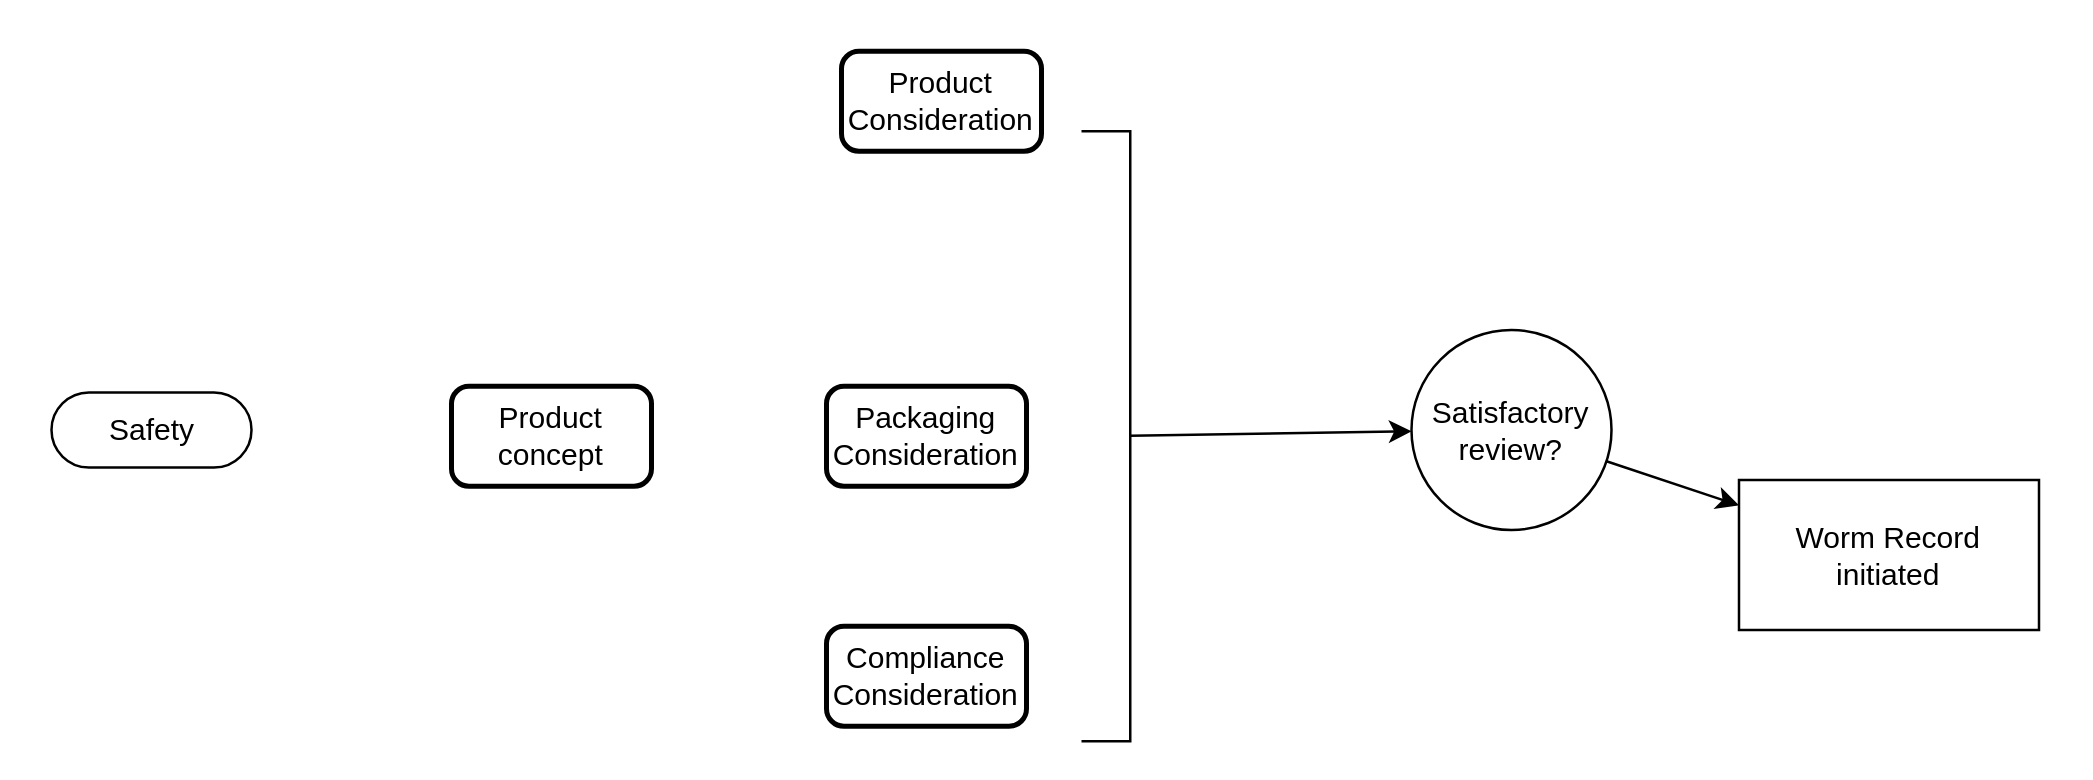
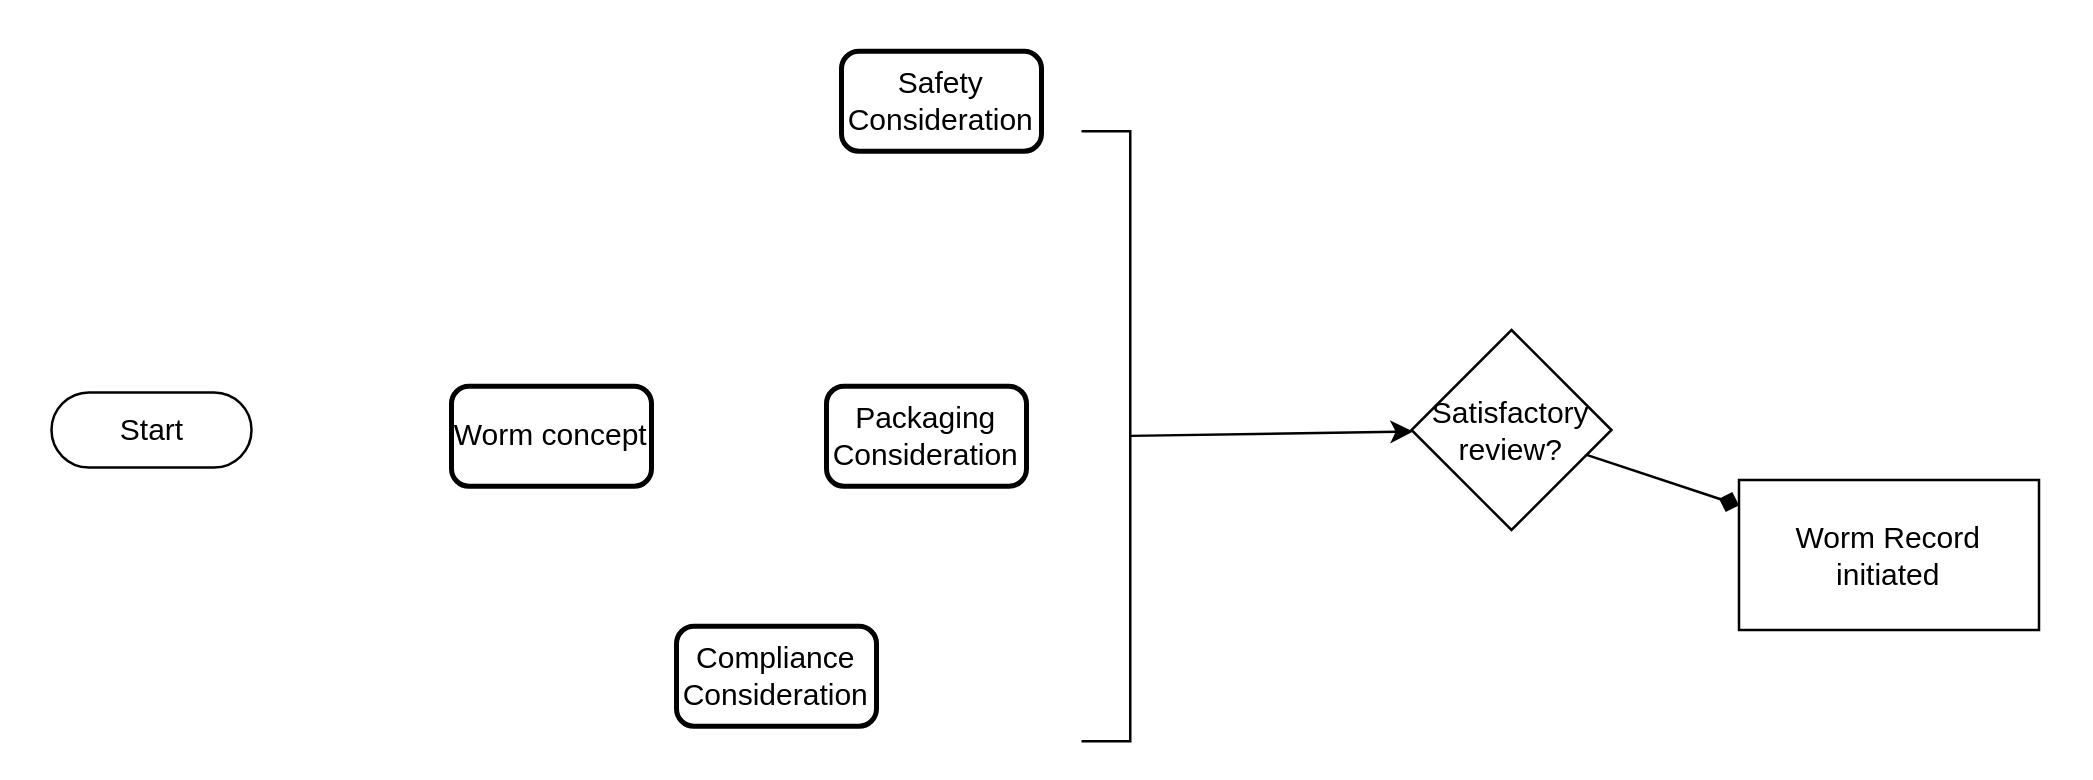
node "Product Consideration": label "Product Consideration" -> "Safety Consideration"
node "Satisfactory review?": shape ellipse -> diamond
node "Safety": label "Safety" -> "Start"
node "Product concept": label "Product concept" -> "Worm concept"
edge "Satisfactory review?" -> "Worm Record initiated": arrowhead classic -> diamond
node "Compliance Consideration": moved (926, 676) -> (776, 676)
